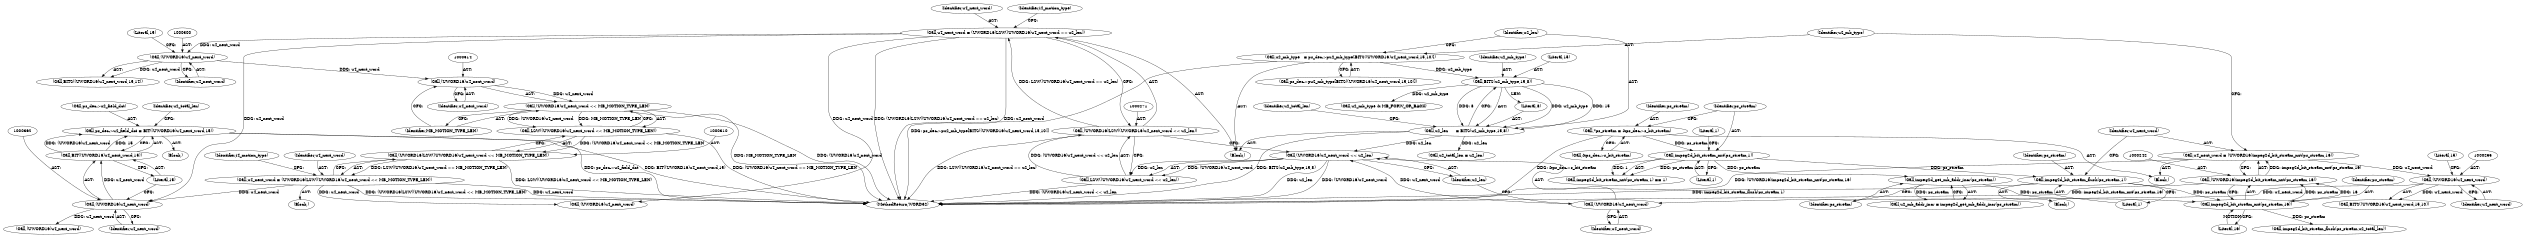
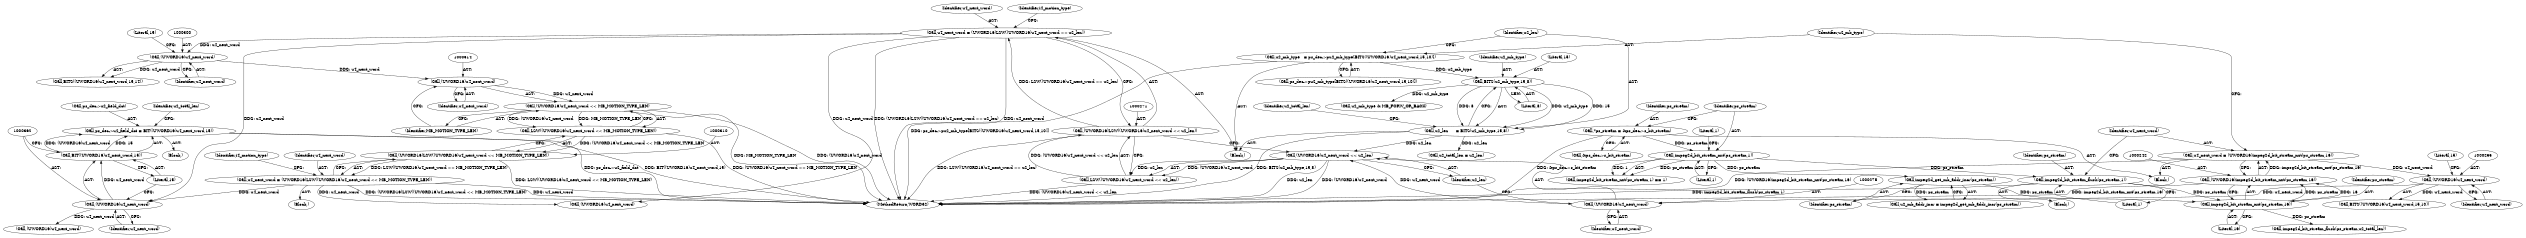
edge "(Literal,8)" -> "(Call,u2_len      = BITS(u2_mb_type,15,8))": now "(Literal,8)" -> "(Call,BITS(u2_mb_type,15,8))"
edge "(Call,ps_dec->u2_field_dct = BIT((UWORD16)u4_next_word,15))" -> "(Call,BIT((UWORD16)u4_next_word,15))": now "1000362" -> "(Call,BIT((UWORD16)u4_next_word,15))"
node "1000275": added
edge "(Literal,16)" -> "(Call,impeg2d_bit_stream_nxt(ps_stream,16))": label "MOTION: " -> "AST: "
